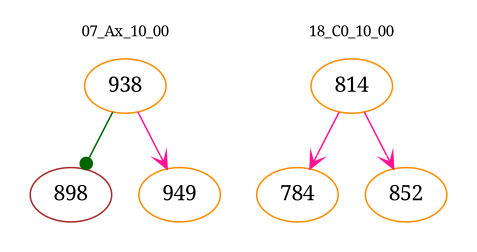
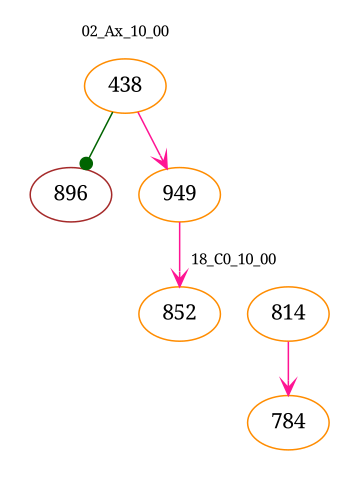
cluster "07_Ax_10_00": label "07_Ax_10_00" -> "02_Ax_10_00"
node "938": label "938" -> "438"
edge "814" -> "852": now "949" -> "852"
node "898": label "898" -> "896"
